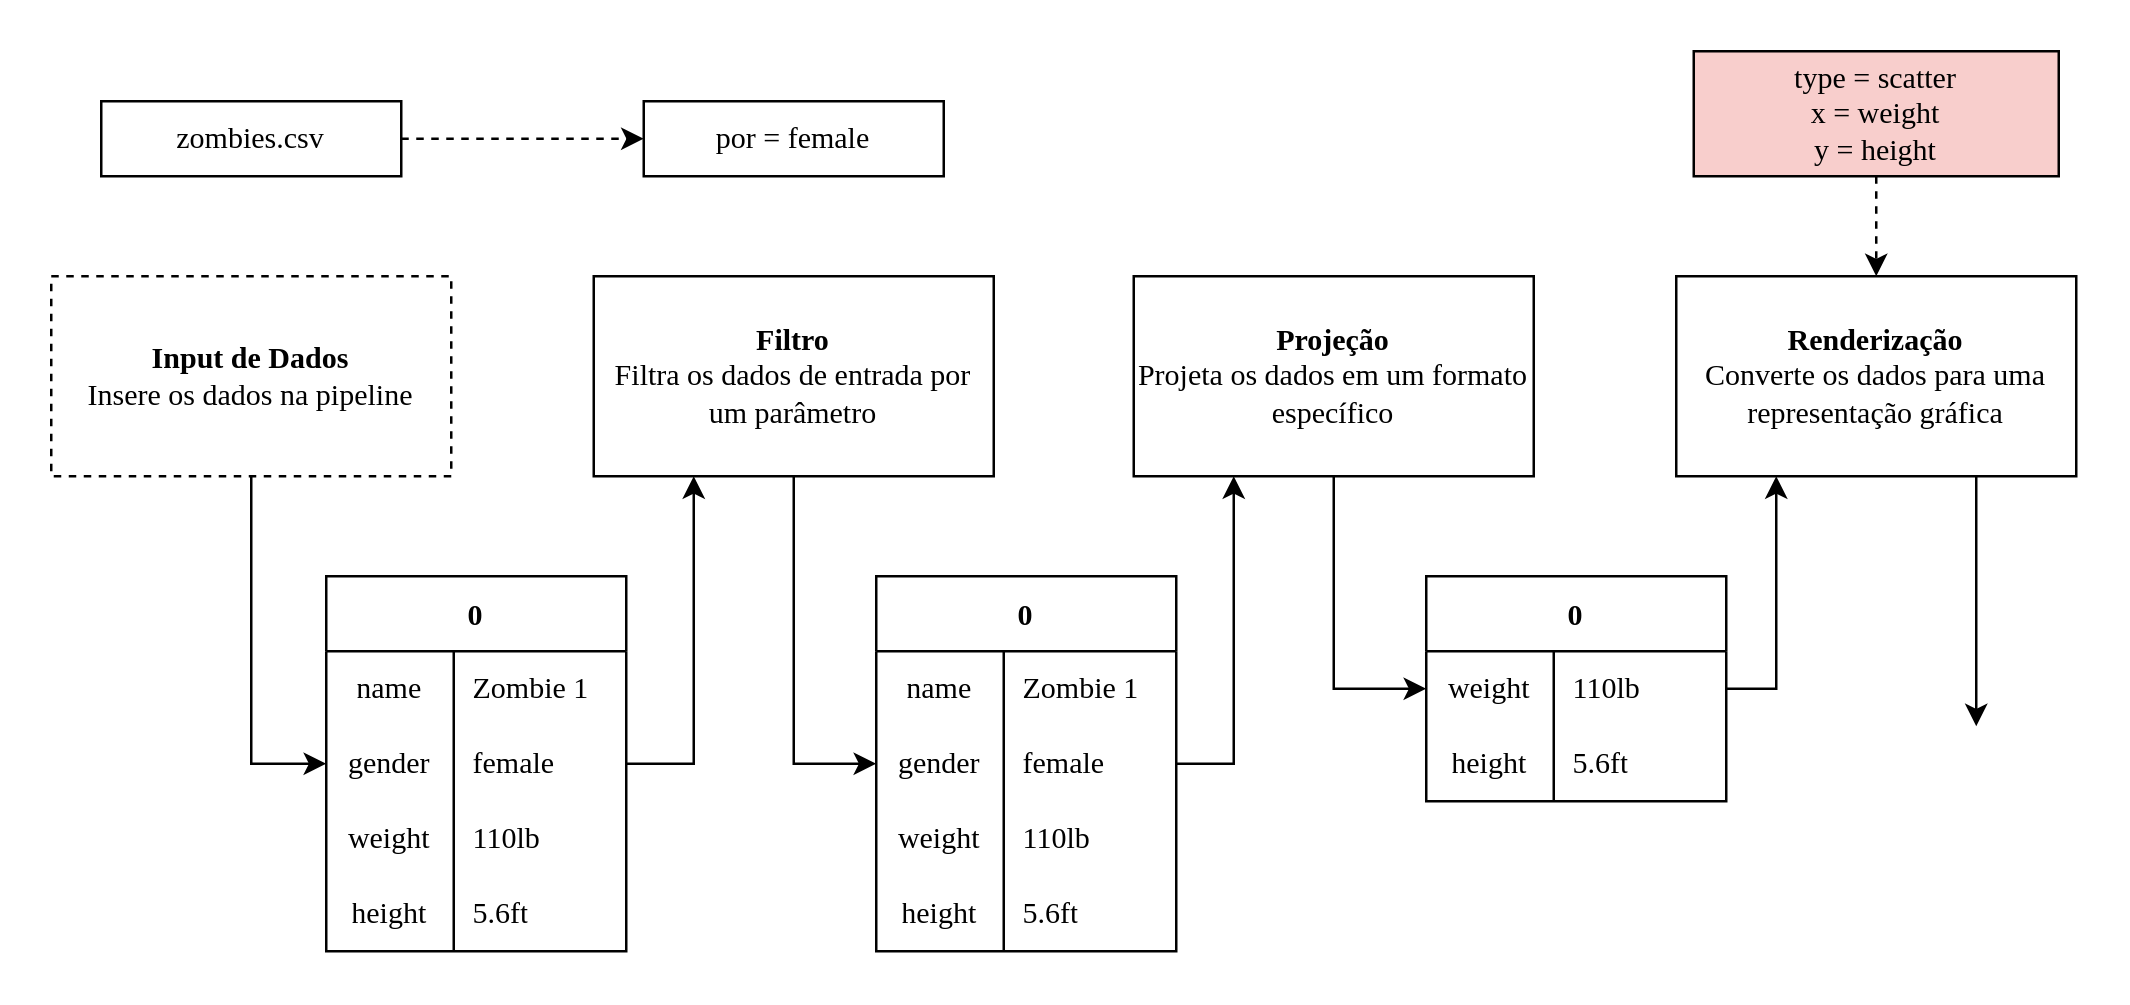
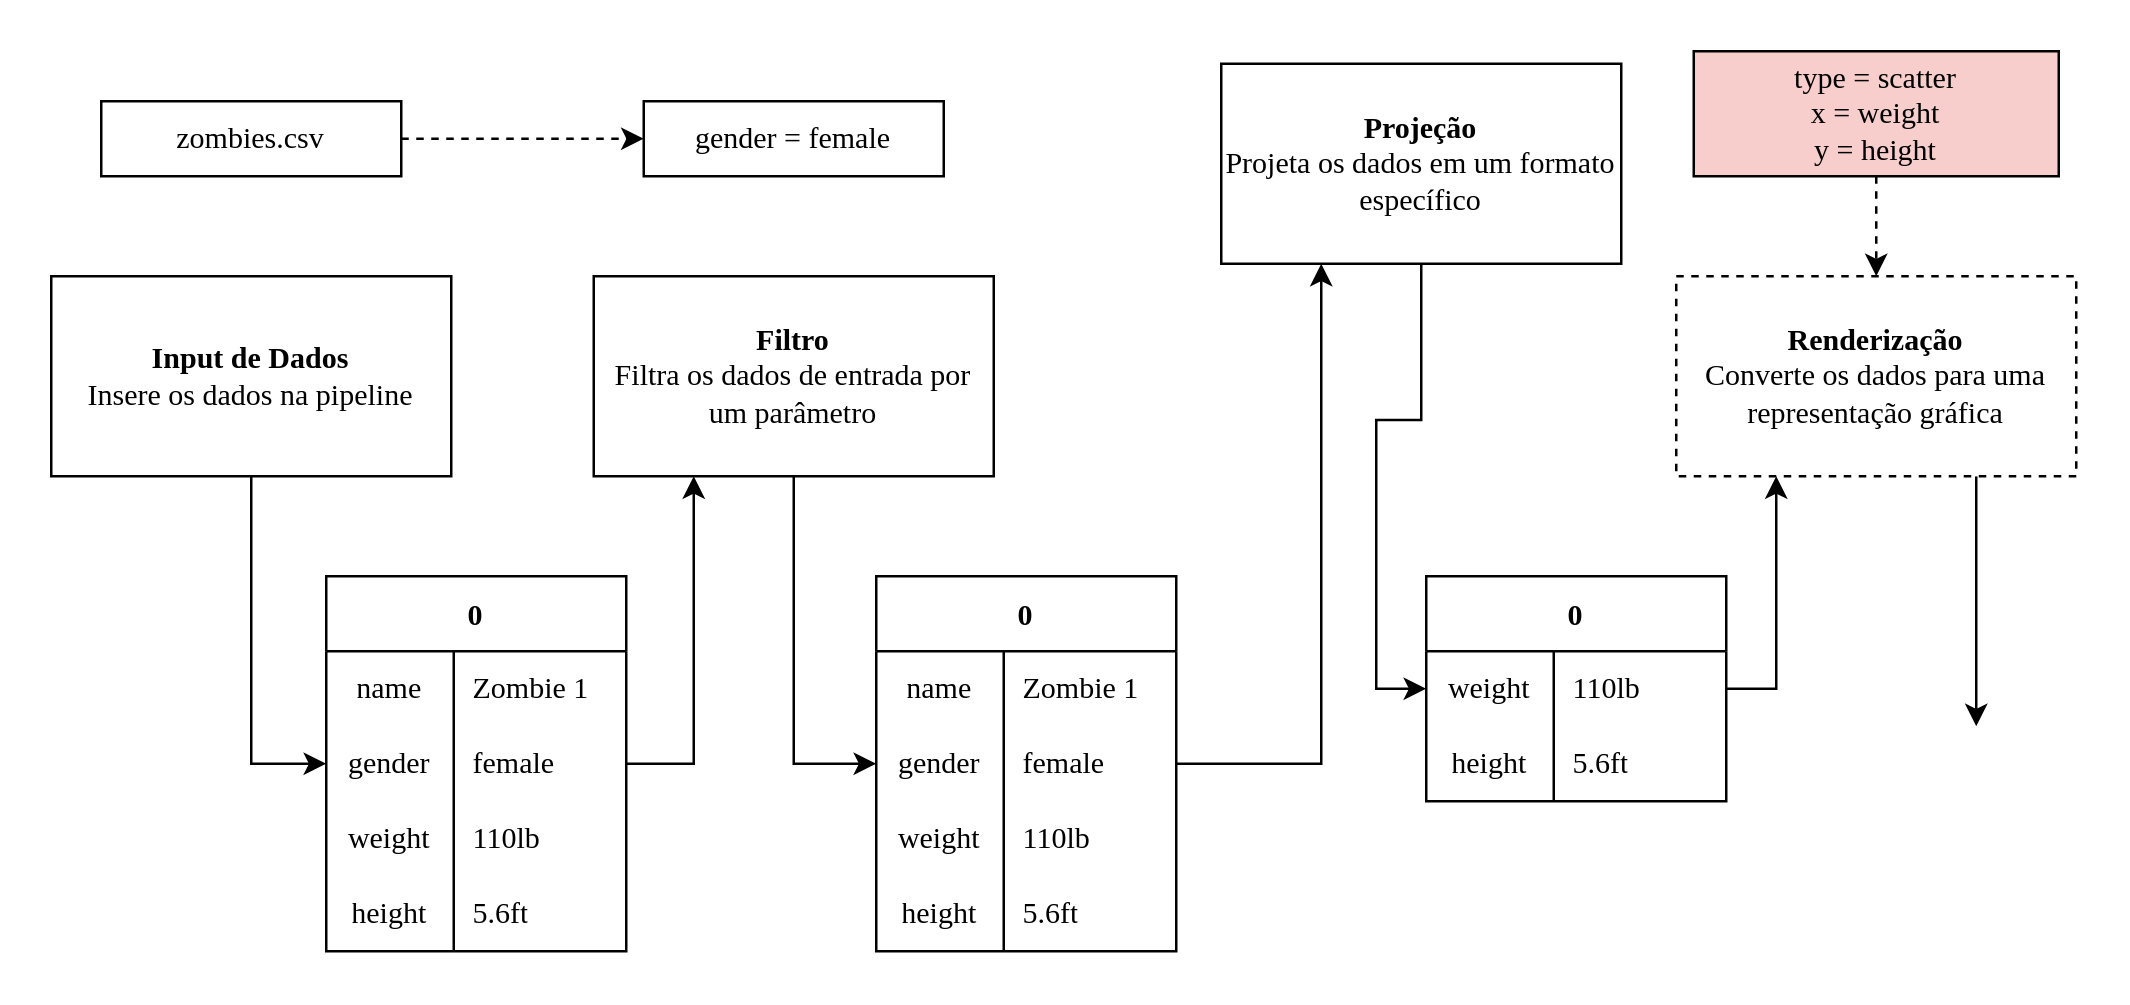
node "por = female": label "por = female" -> "gender = female"
node "Input de Dados Insere os dados na pipeline": style dashed -> solid
node "Projeção Projeta os dados em um formato específico": moved (1334, 376) -> (1421, 164)
node "Renderização Converte os dados para uma representação gráfica": style solid -> dashed
